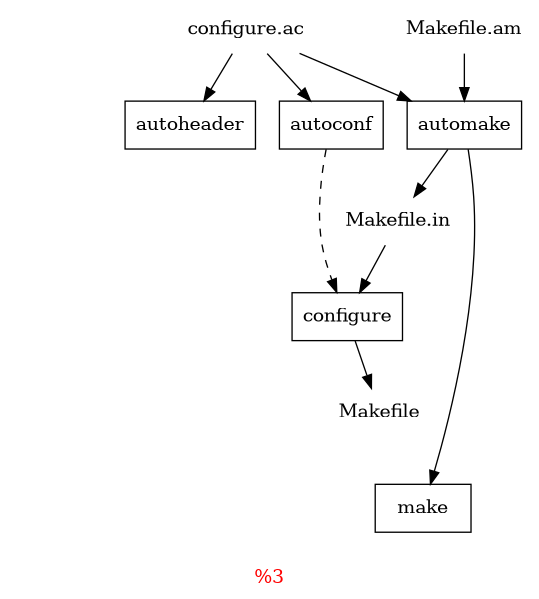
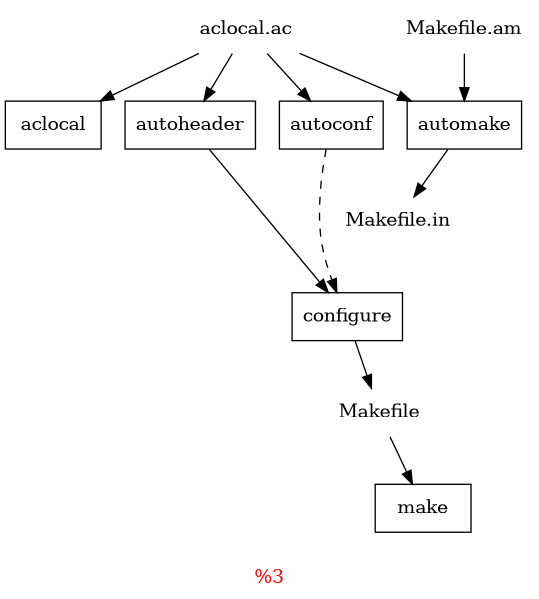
node "configure.ac": label "configure.ac" -> "aclocal.ac"
node "aclocal": added
edge "Makefile.in" -> "configure": now "autoheader" -> "configure"
edge "automake" -> "make": now "Makefile" -> "make"
